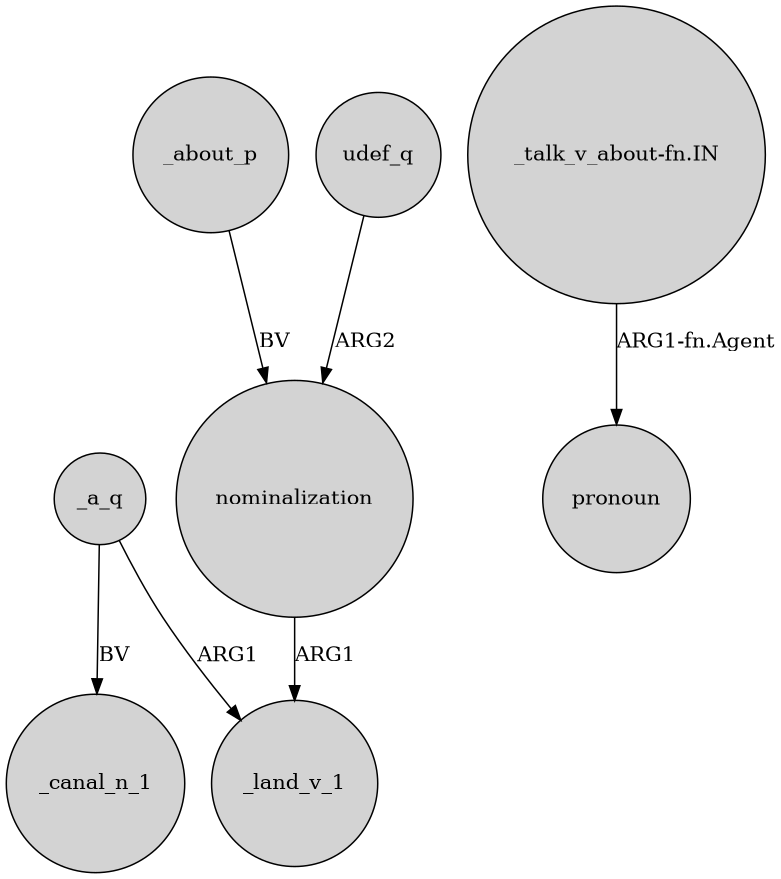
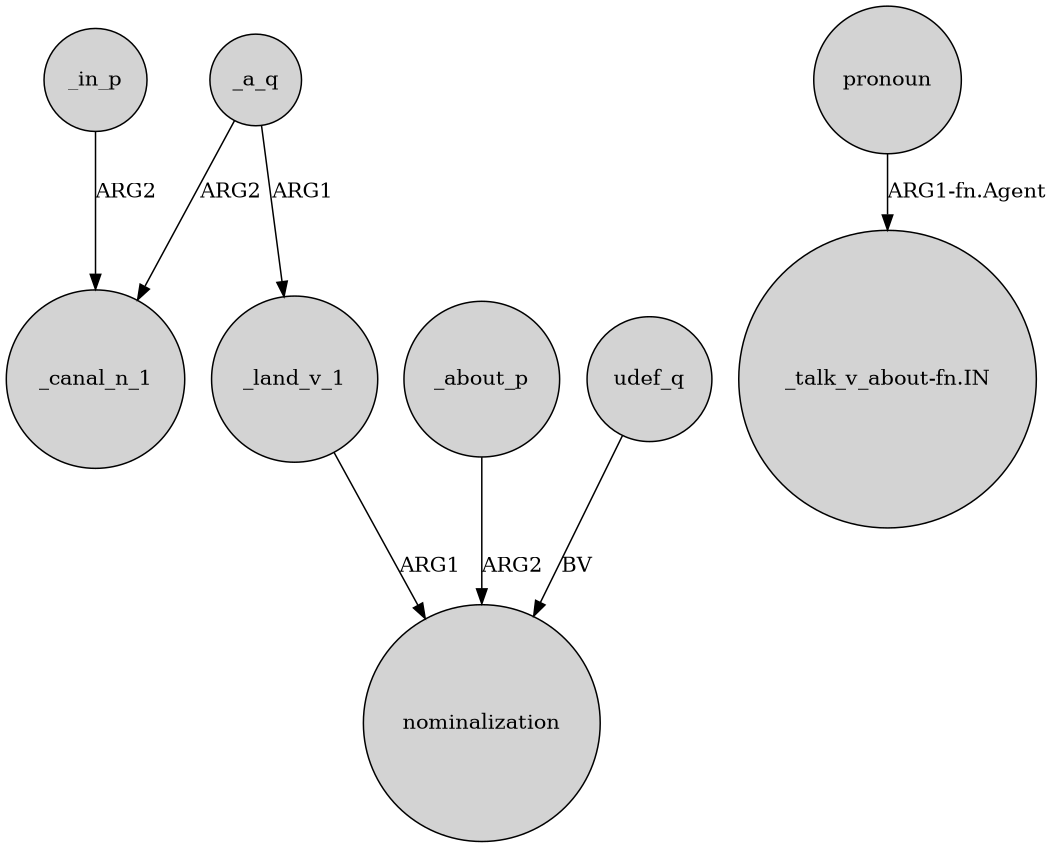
node "_in_p": added
edge "_about_p" -> "nominalization": label "BV" -> "ARG2"
edge "udef_q" -> "nominalization": label "ARG2" -> "BV"
edge "_talk_v_about-fn.IN" -> "pronoun": reversed
edge "nominalization" -> "_land_v_1": reversed
edge "_a_q" -> "_canal_n_1": label "BV" -> "ARG2"
